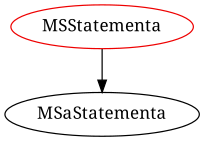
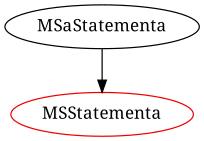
edge "MSStatementa" -> "MSaStatementa": reversed
